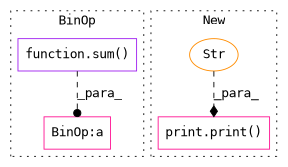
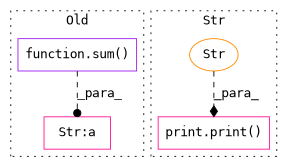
cluster "BinOp": label "BinOp" -> "Old"
cluster "New": label "New" -> "Str"
node "BinOp:a": label "BinOp:a" -> "Str:a"
